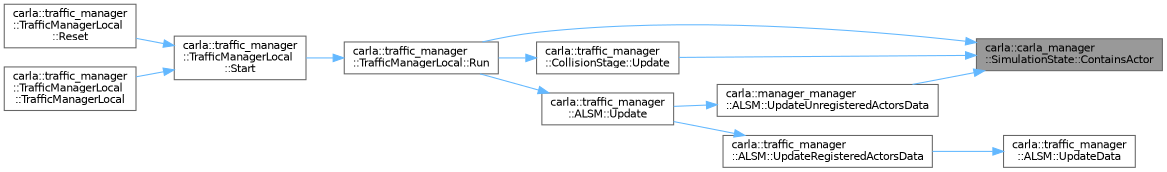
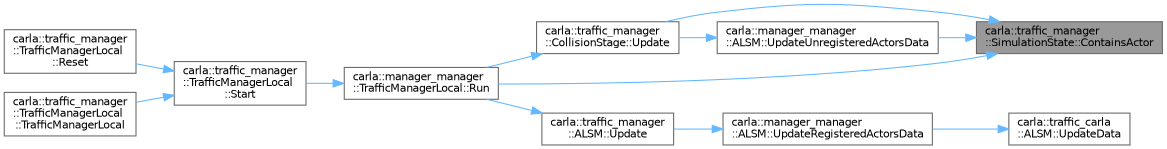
node "carla::carla_manager ::SimulationState::ContainsActor": label "carla::carla_manager ::SimulationState::ContainsActor" -> "carla::traffic_manager ::SimulationState::ContainsActor"
node "carla::traffic_manager ::TrafficManagerLocal::Run": label "carla::traffic_manager ::TrafficManagerLocal::Run" -> "carla::manager_manager ::TrafficManagerLocal::Run"
edge "carla::traffic_manager ::ALSM::Update" -> "carla::manager_manager ::ALSM::UpdateUnregisteredActorsData": now "carla::traffic_manager ::CollisionStage::Update" -> "carla::manager_manager ::ALSM::UpdateUnregisteredActorsData"
node "carla::traffic_manager ::ALSM::UpdateRegisteredActorsData": label "carla::traffic_manager ::ALSM::UpdateRegisteredActorsData" -> "carla::manager_manager ::ALSM::UpdateRegisteredActorsData"
node "carla::traffic_manager ::ALSM::UpdateData": label "carla::traffic_manager ::ALSM::UpdateData" -> "carla::traffic_carla ::ALSM::UpdateData"
